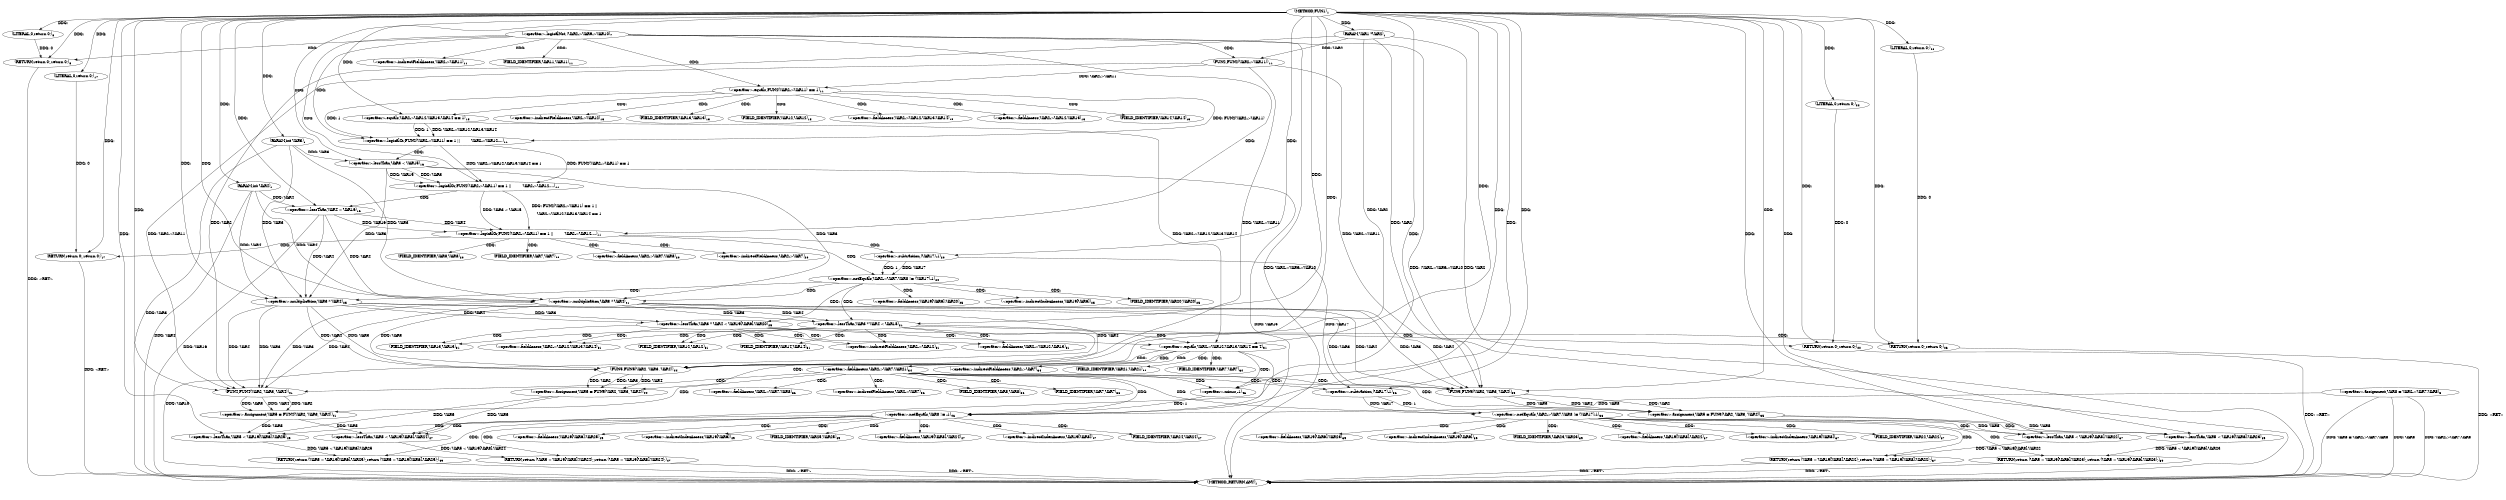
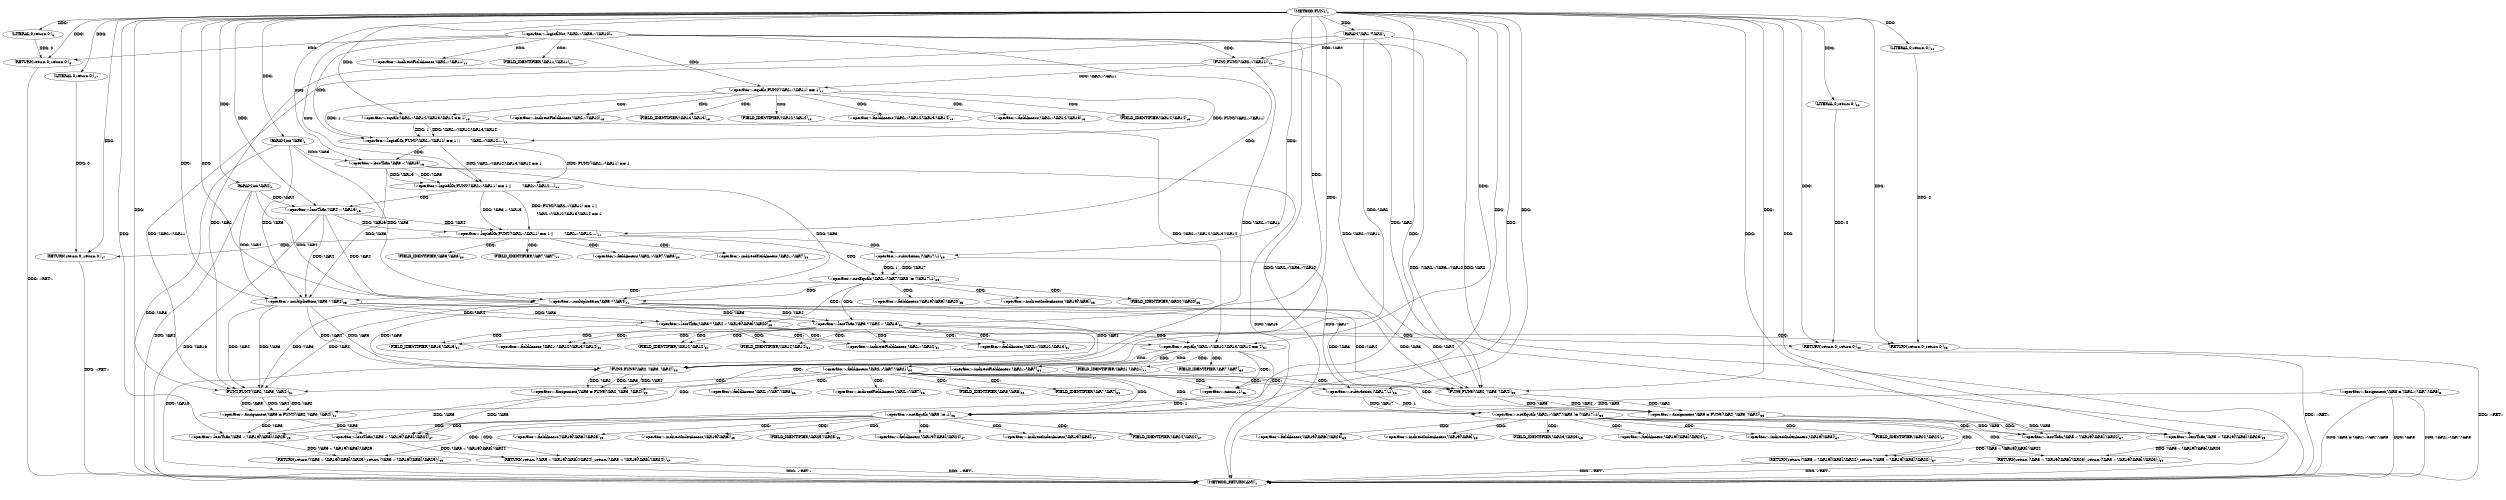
edge "(METHOD,FUN1)" -> "(FUN3,FUN3(VAR2, VAR3, VAR4))": label "CDG: " -> "DDG: "
